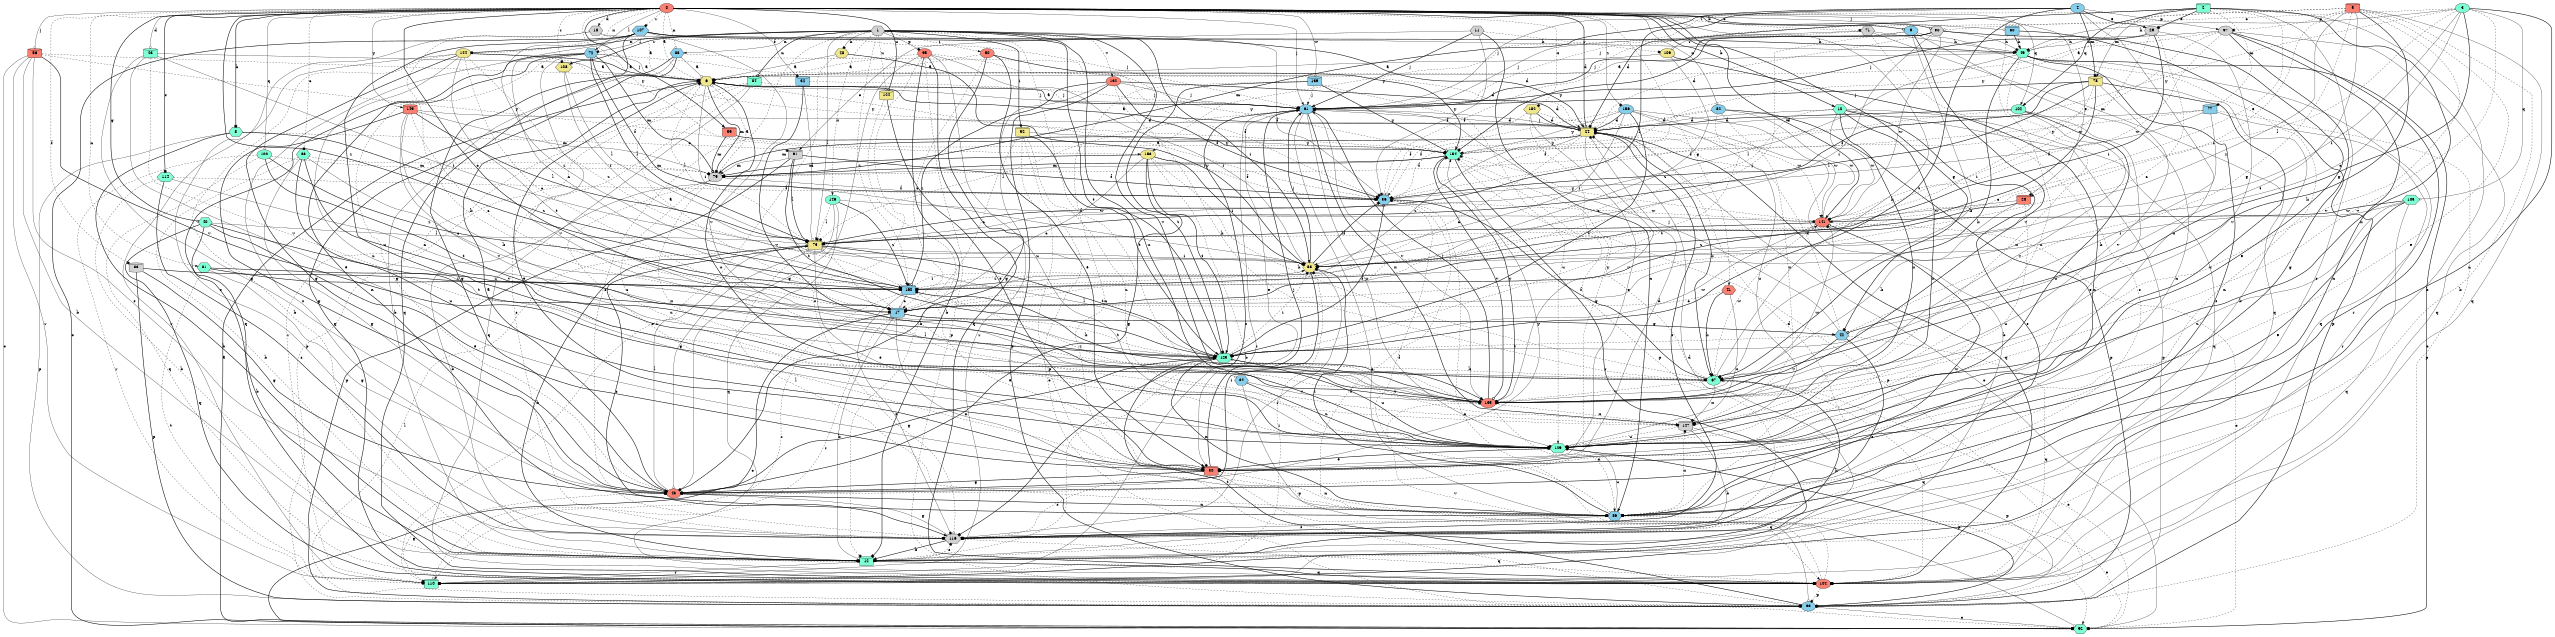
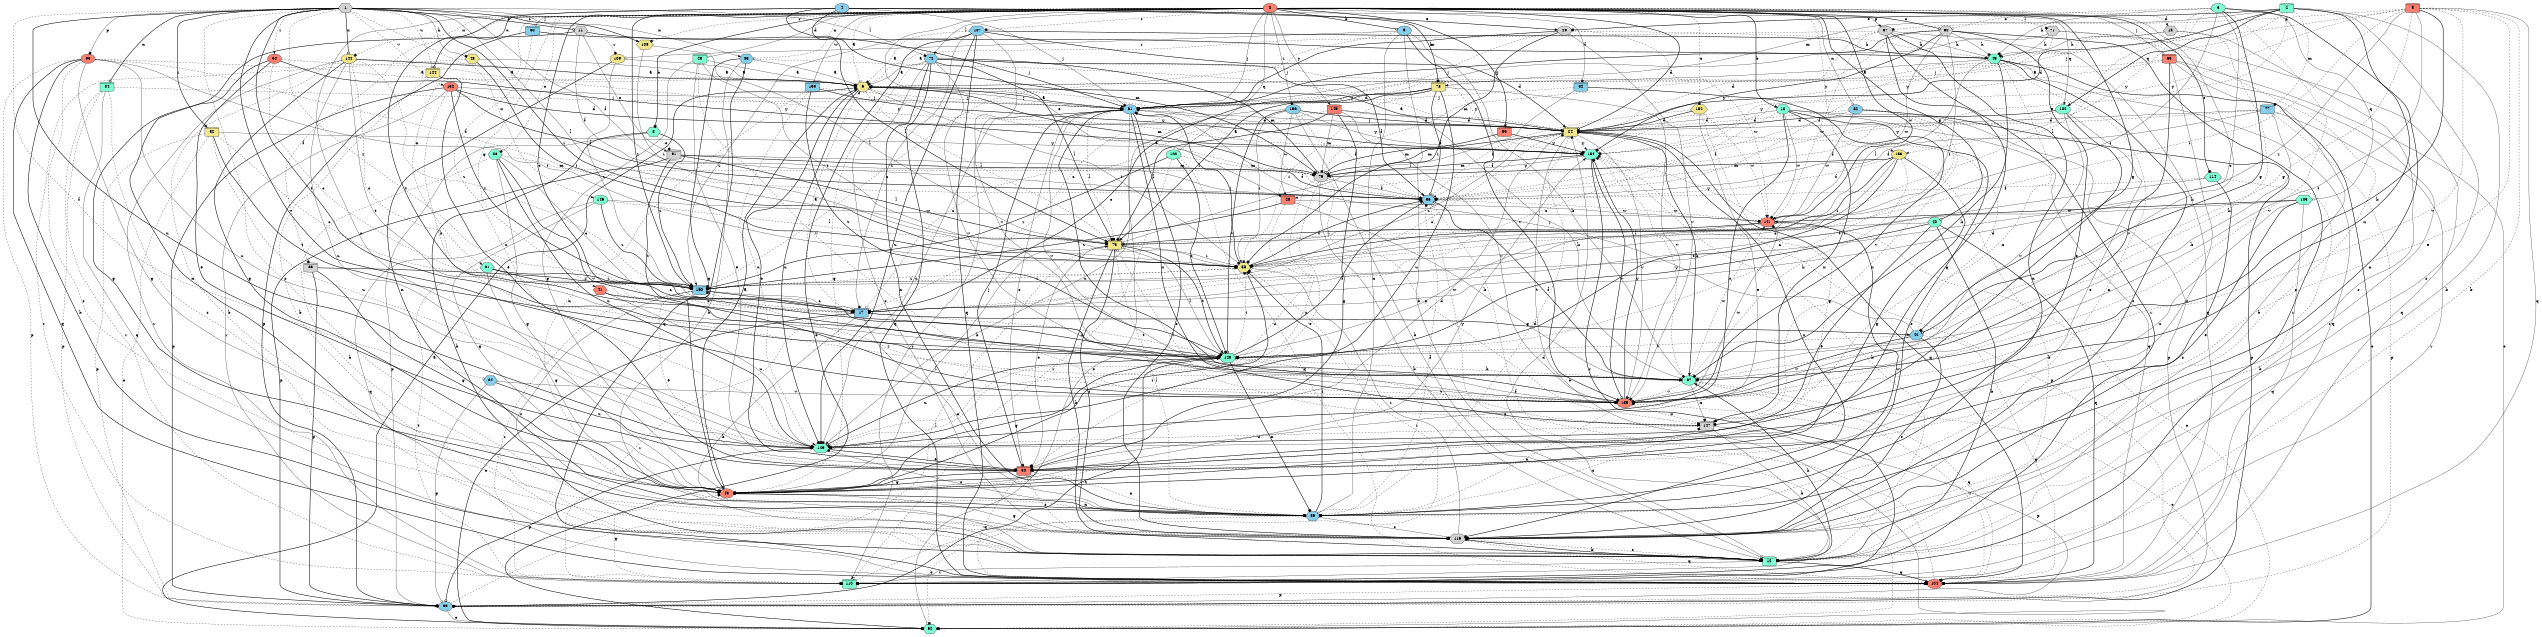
edge "1" -> "11": added, label "b"
edge "156" -> "141": now "156" -> "28"
edge "154" -> "12": label "p" -> "b"
edge "90" -> "110": added, label "r"
